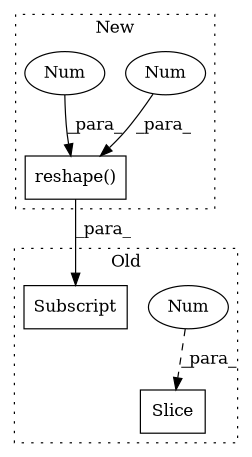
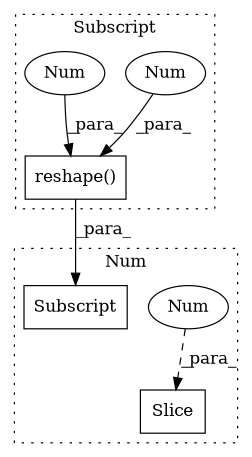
cluster "New": label "New" -> "Subscript"
cluster "Old": label "Old" -> "Num"
